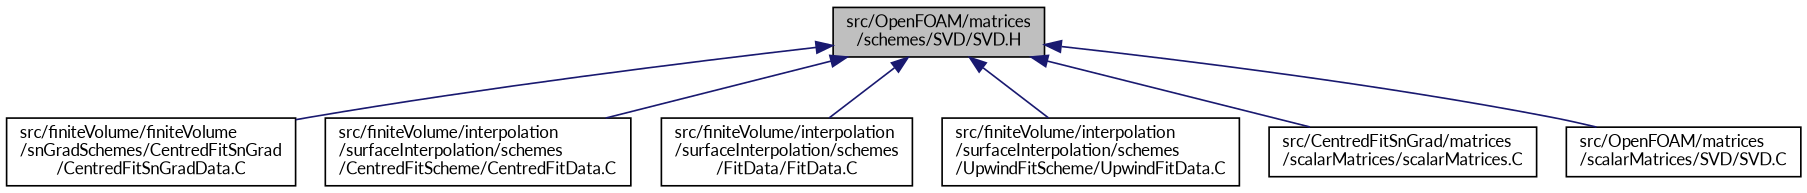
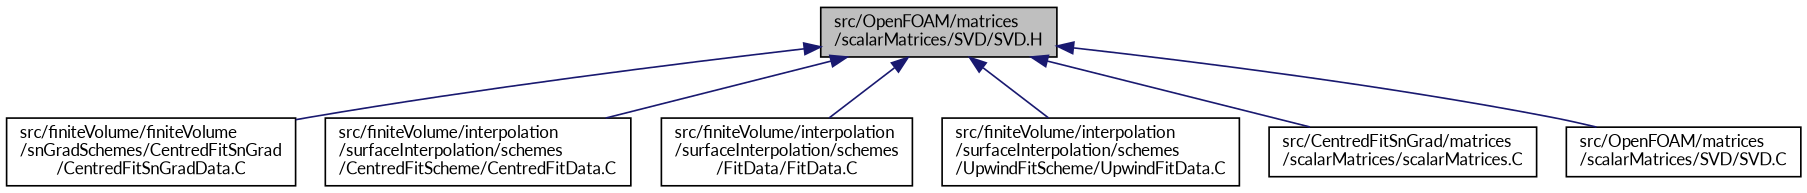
node "src/OpenFOAM/matrices /schemes/SVD/SVD.H": label "src/OpenFOAM/matrices /schemes/SVD/SVD.H" -> "src/OpenFOAM/matrices /scalarMatrices/SVD/SVD.H"
